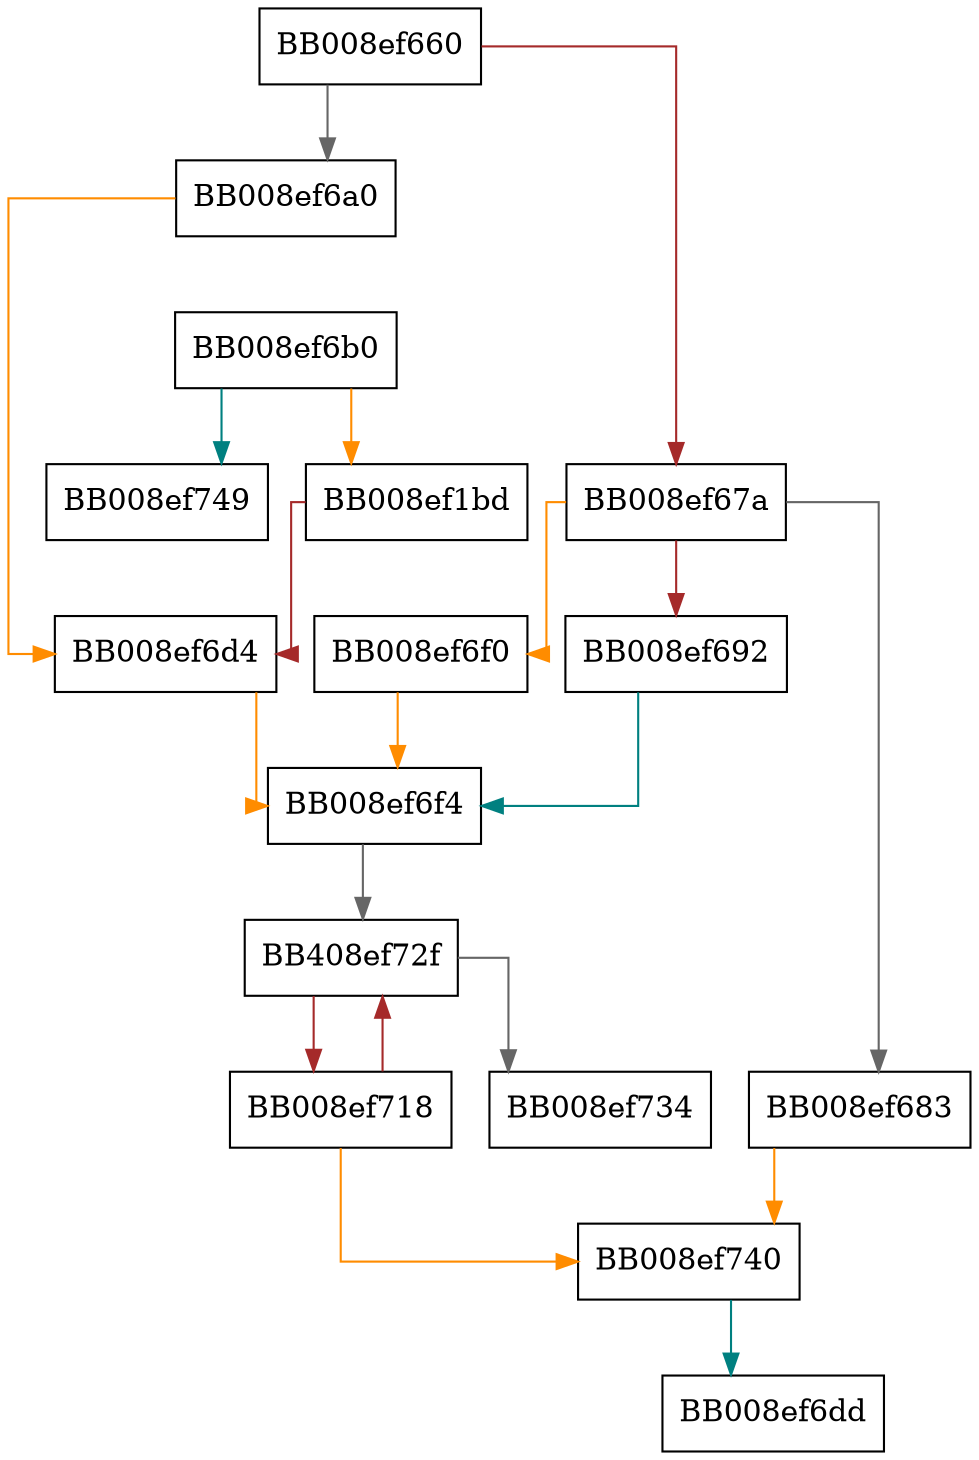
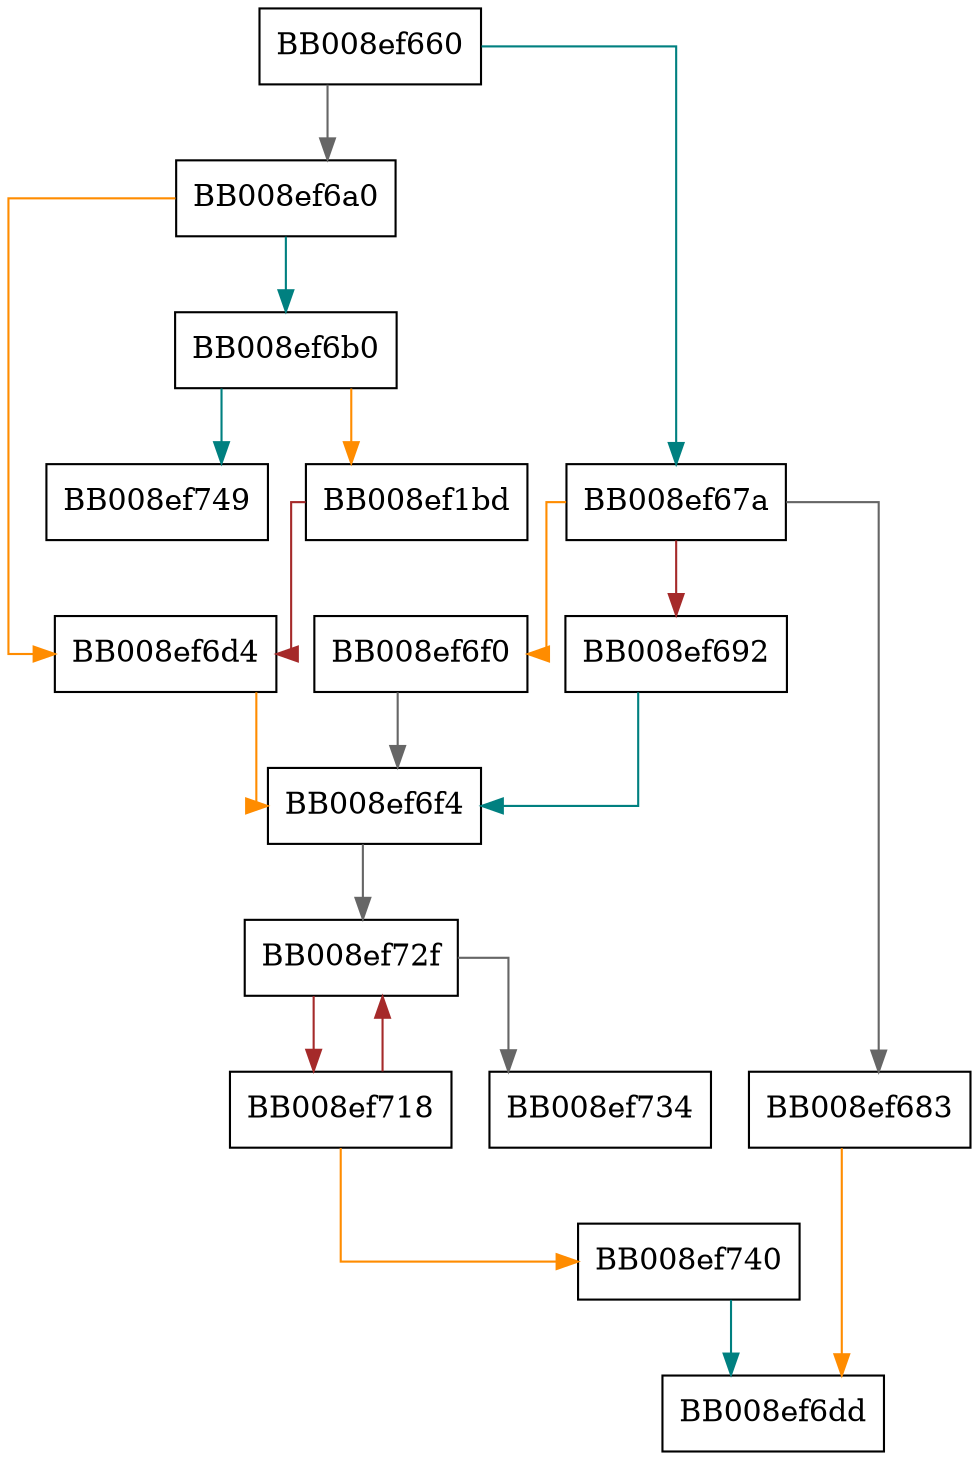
edge "BB008ef660" -> "BB008ef67a": color brown -> teal
edge "BB008ef6a0" -> "BB008ef6b0": added
edge "BB008ef6f0" -> "BB008ef6f4": color darkorange -> gray40
node "BB408ef72f": label "BB408ef72f" -> "BB008ef72f"
edge "BB008ef683" -> "BB008ef740": now "BB008ef683" -> "BB008ef6dd"
